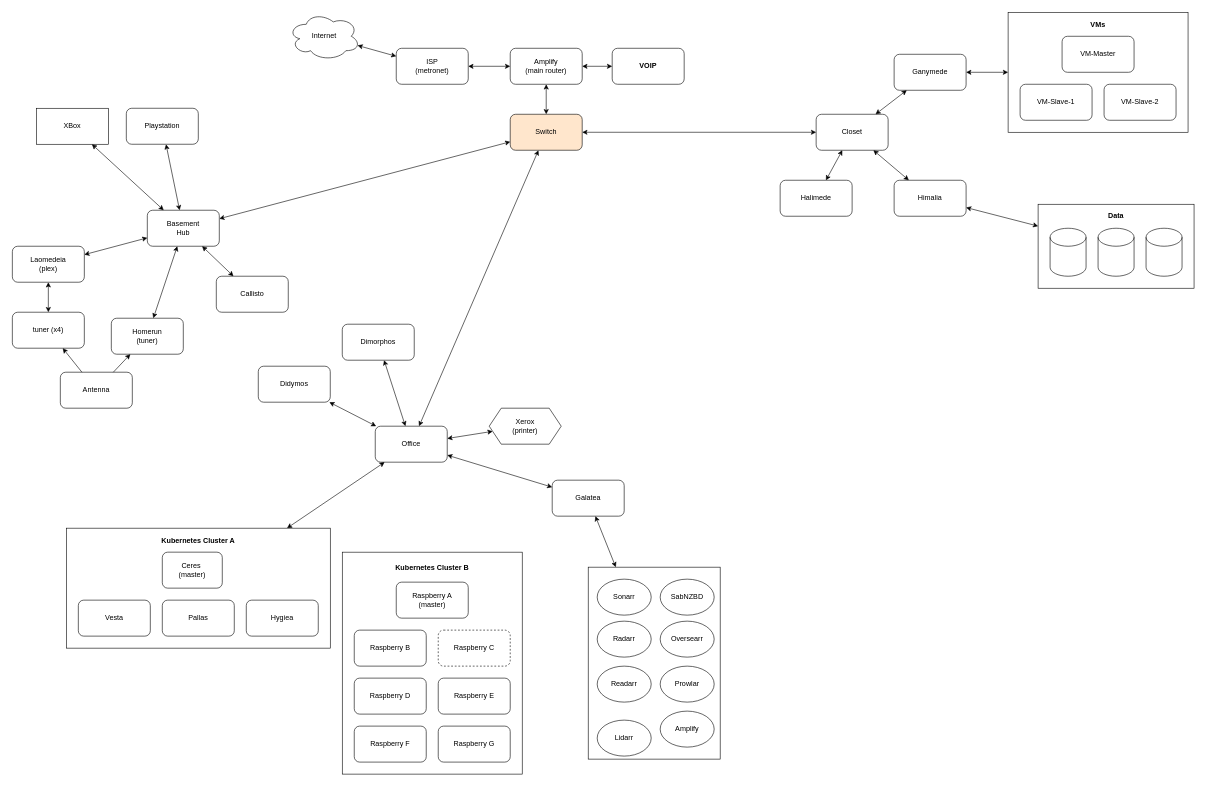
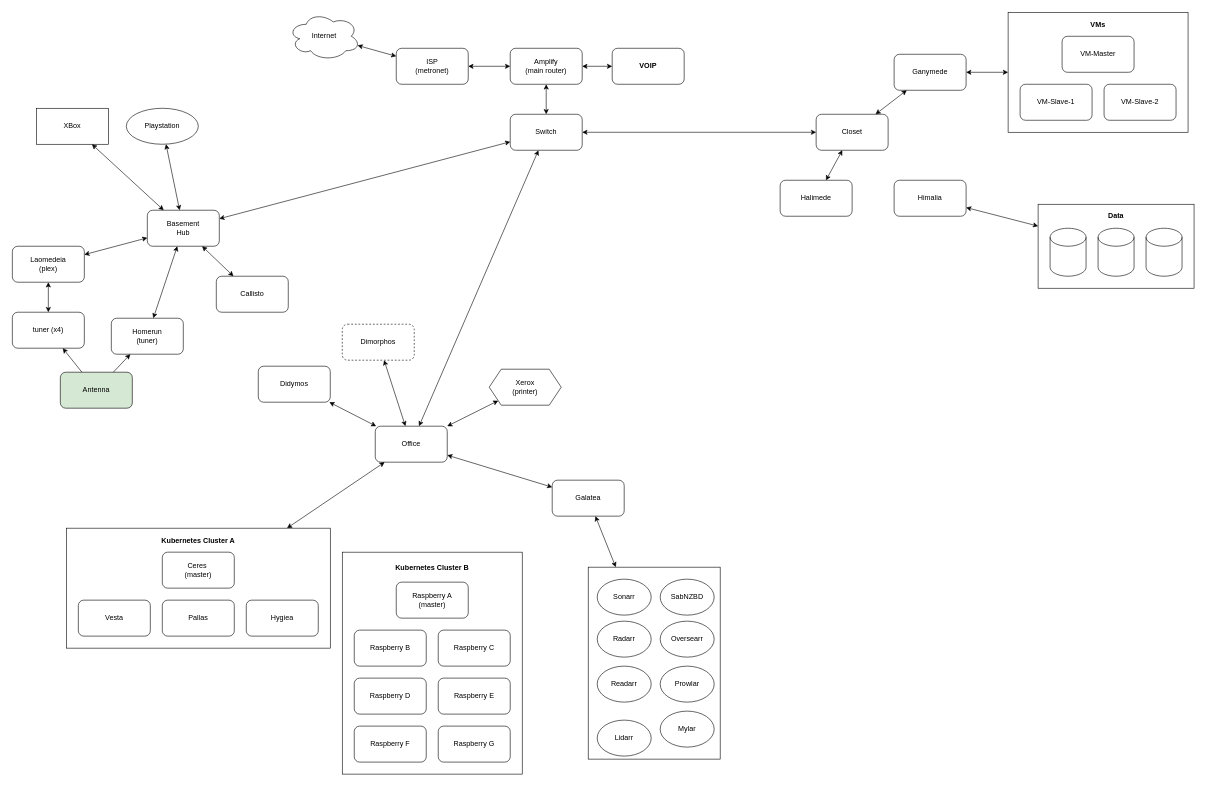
node "Playstation": shape rounded rectangle -> ellipse
node "Switch": fillcolor #ffe6cc -> #ffffff
edge "Closet" -- "Himalia": removed
node "Dimorphos": style solid -> dashed
node "Antenna": fillcolor #ffffff -> #d5e8d4
node "Xerox (printer)": moved (525, 426) -> (525, 387)
node "Ceres (master)": size 60x36 -> 72x36
node "Raspberry C": style dashed -> solid
node "Amplify": label "Amplify" -> "Mylar"
